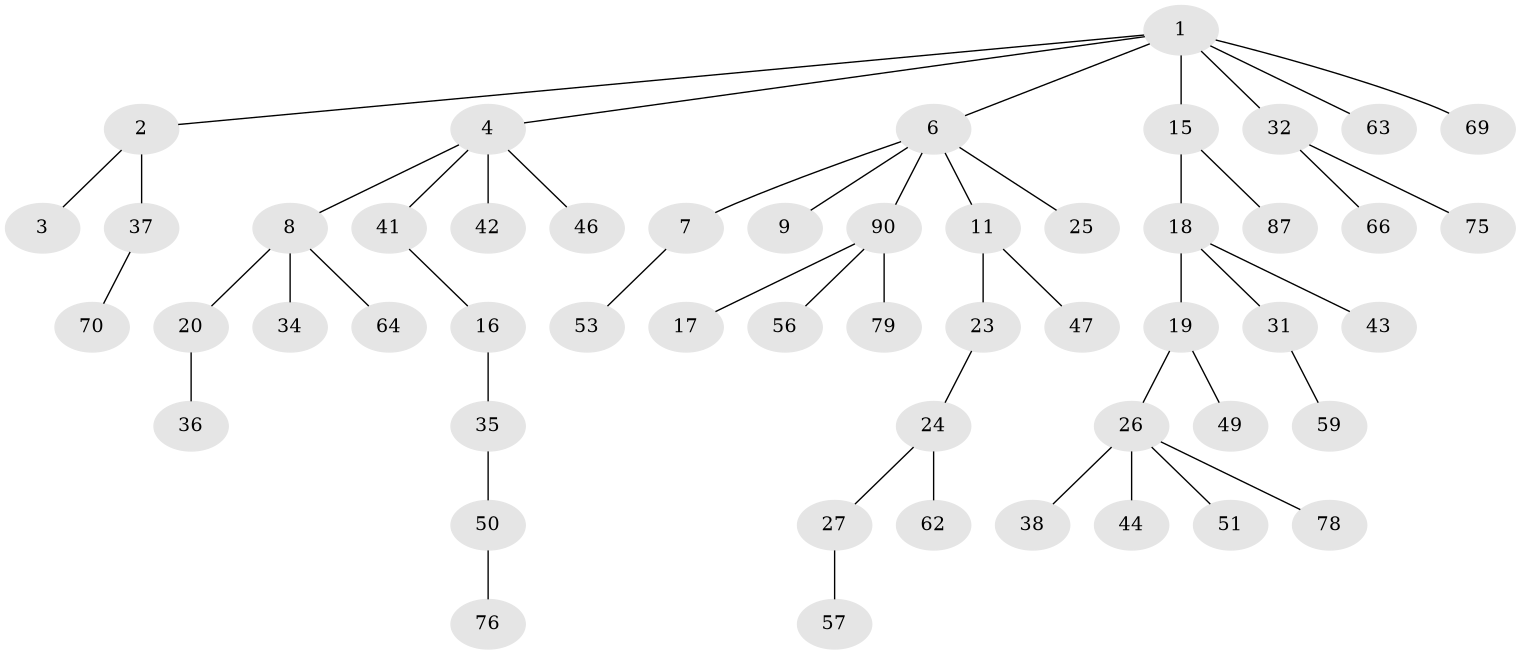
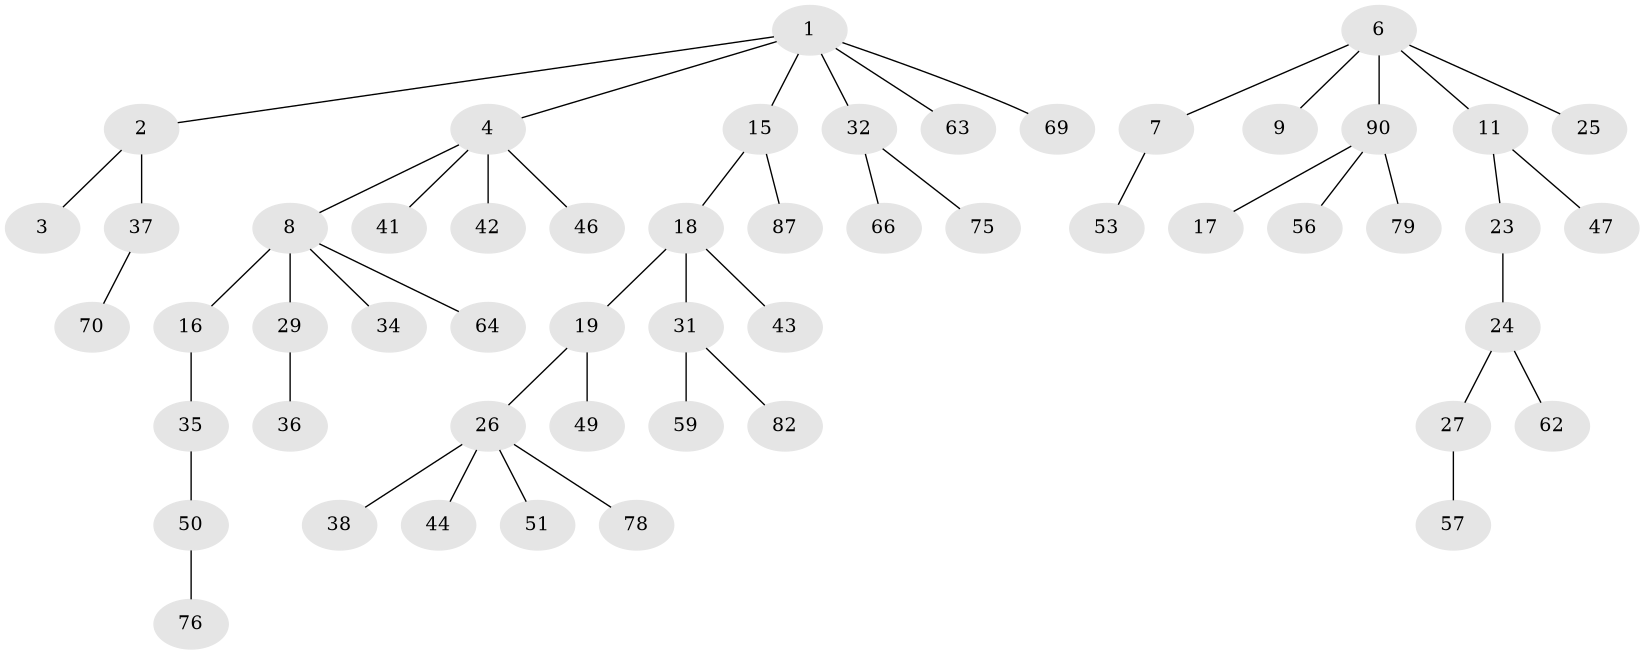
edge "1" -- "6": removed
edge "41" -- "16": now "8" -- "16"
node "20": label "20" -> "29"
node "82": added
